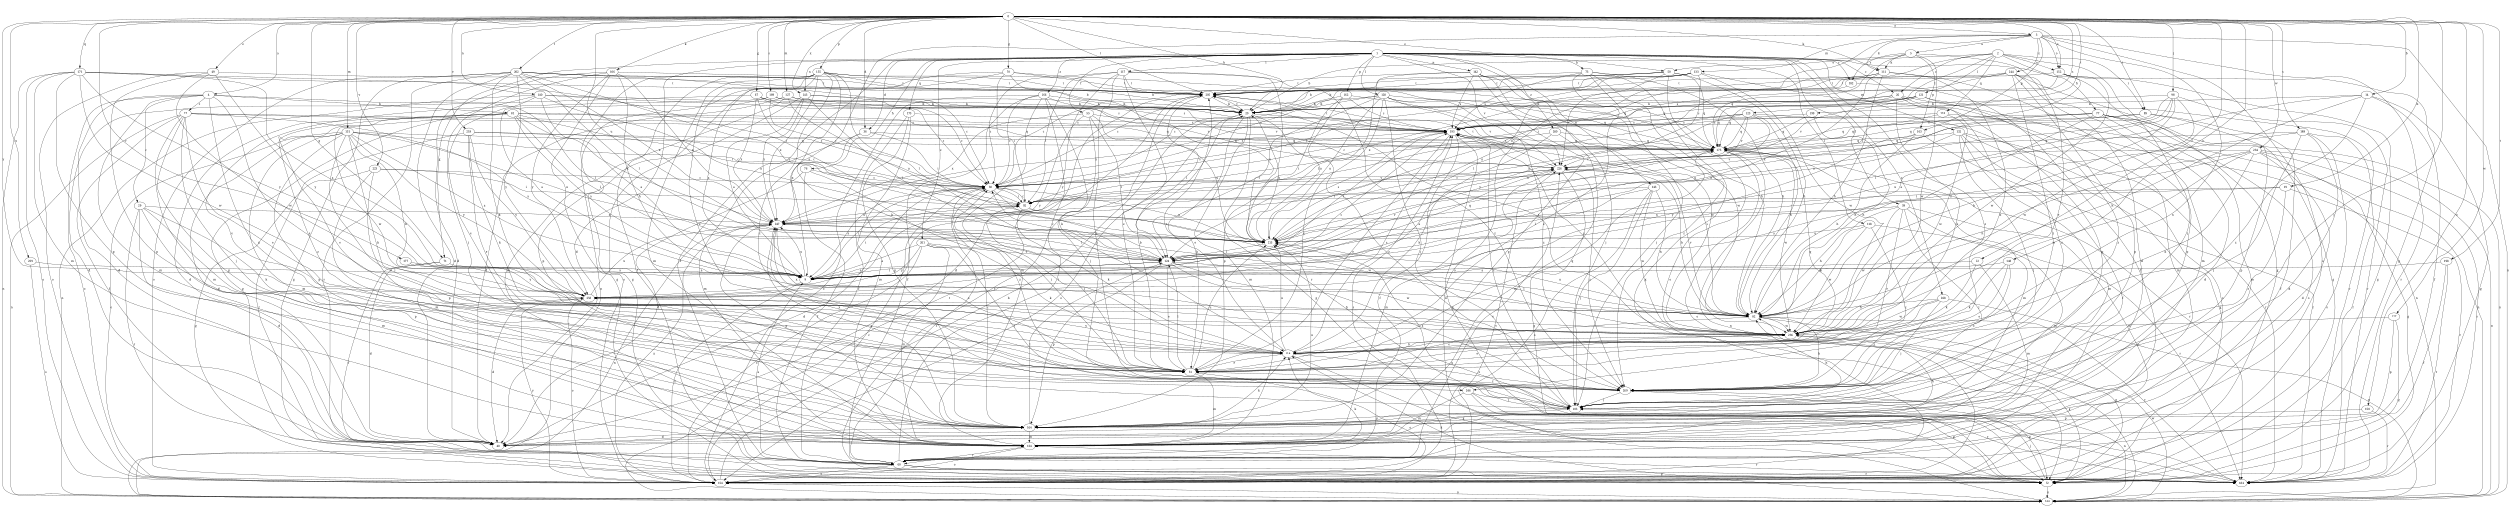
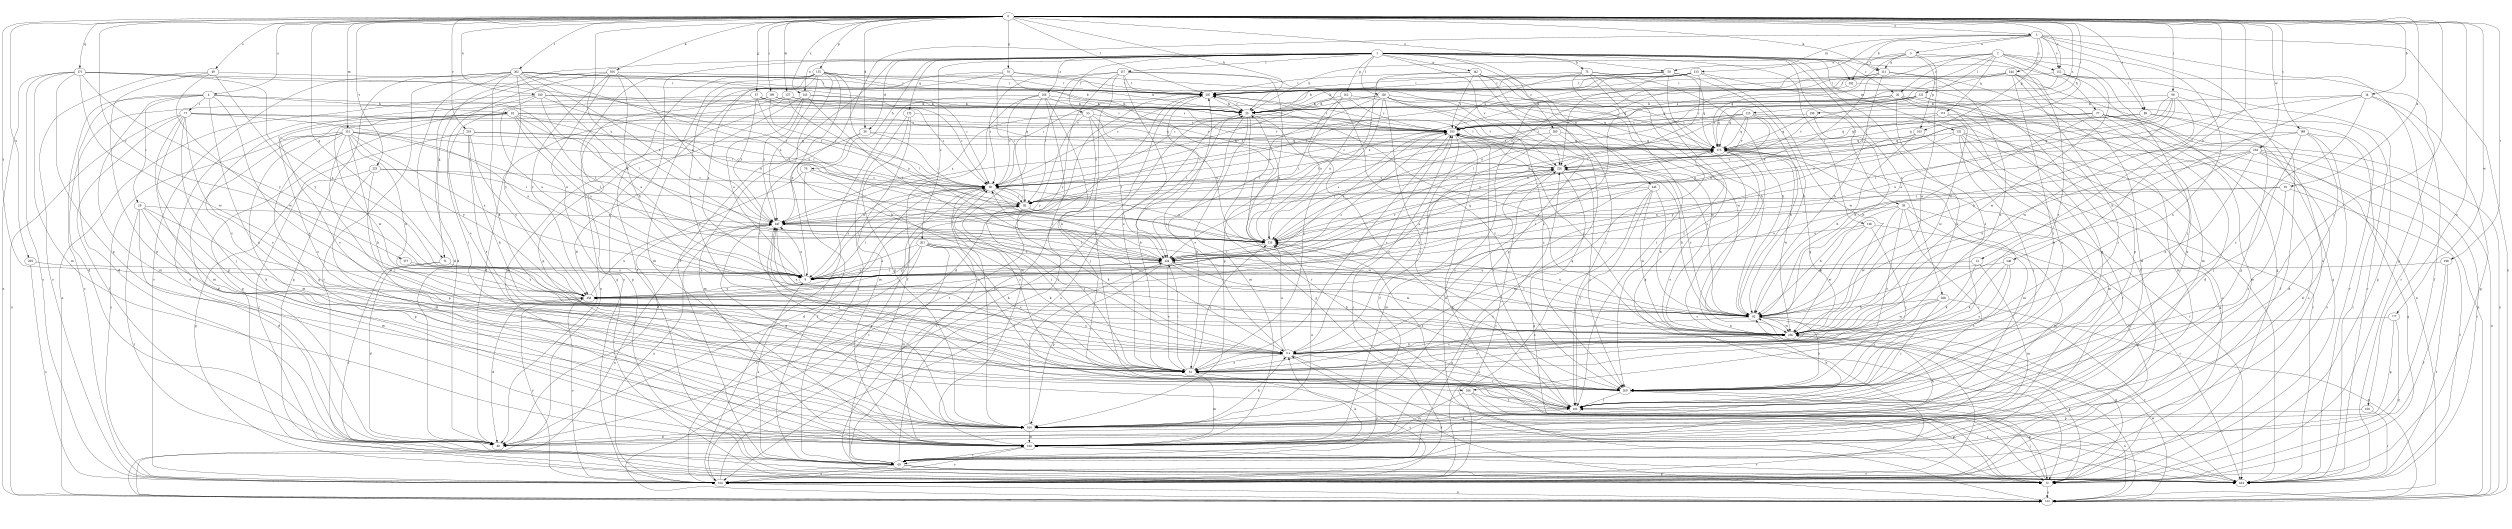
edge "261" -> "51": added, label "e"
edge "9" -> "154": now "9" -> "258"
